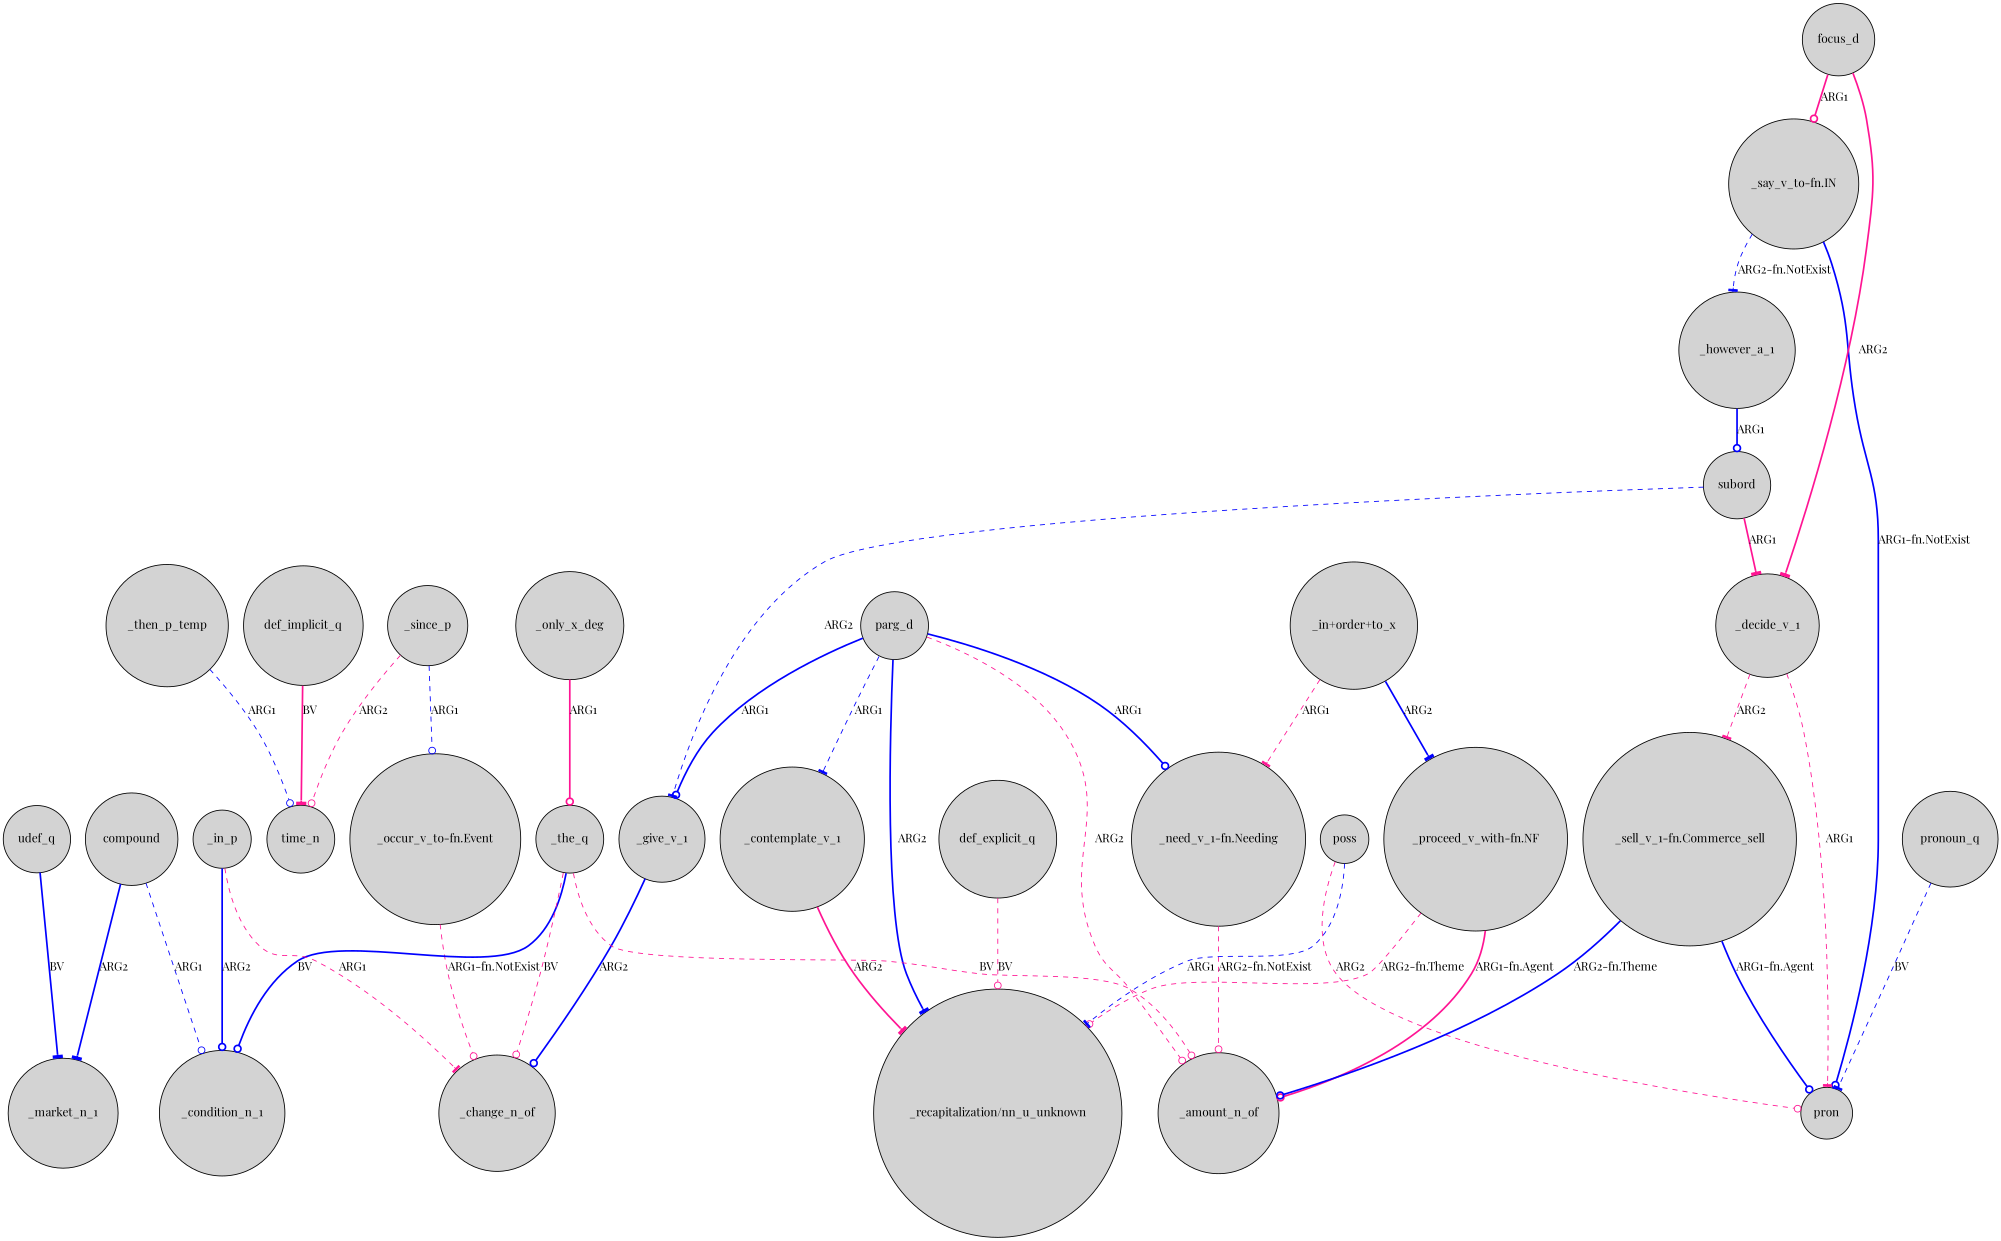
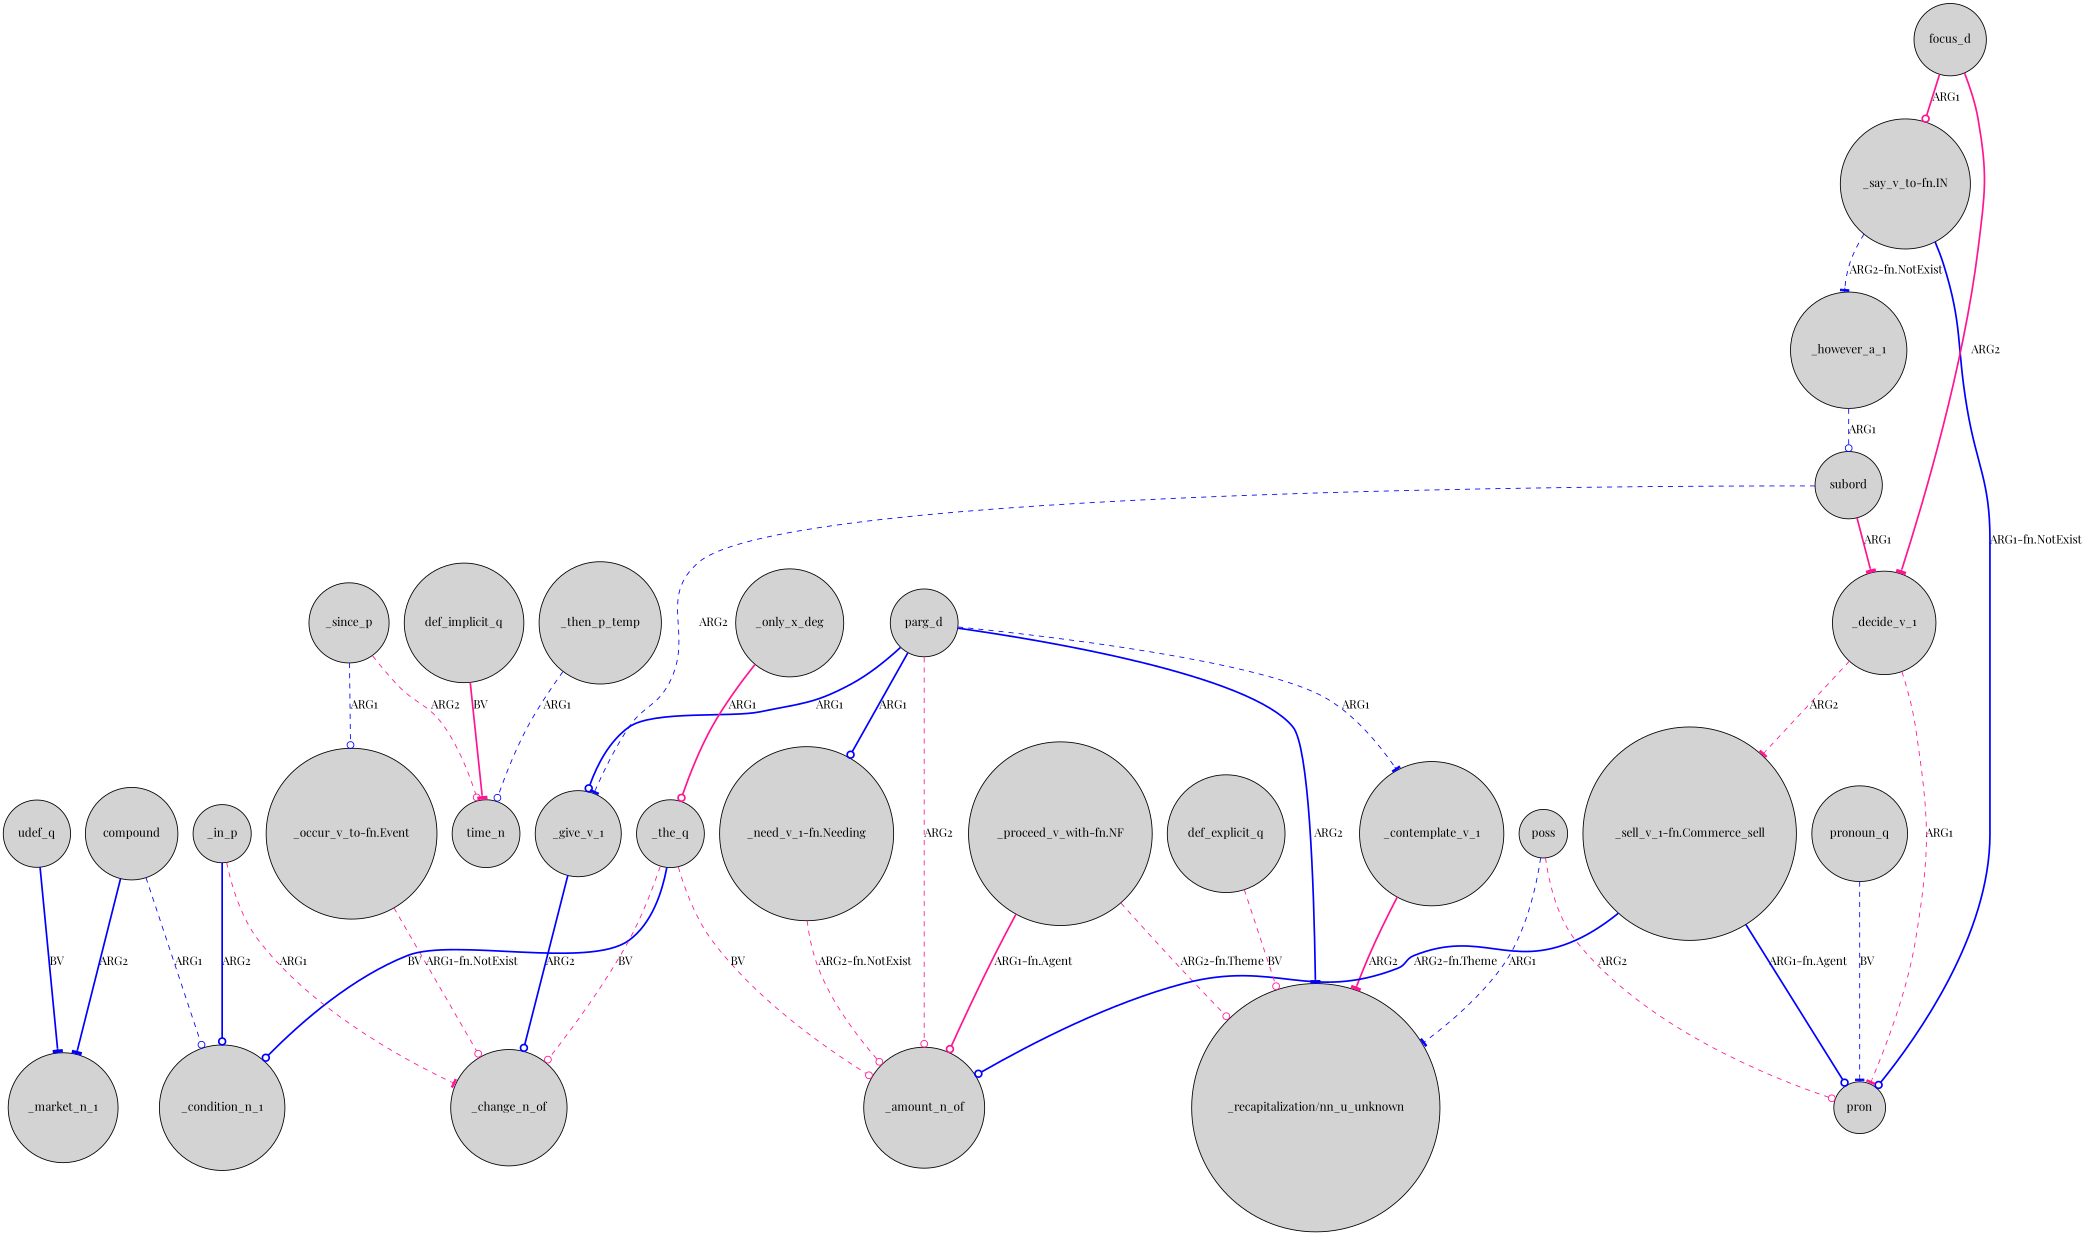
edge "_however_a_1" -> "subord": style bold -> dashed
node "_in+order+to_x": removed
